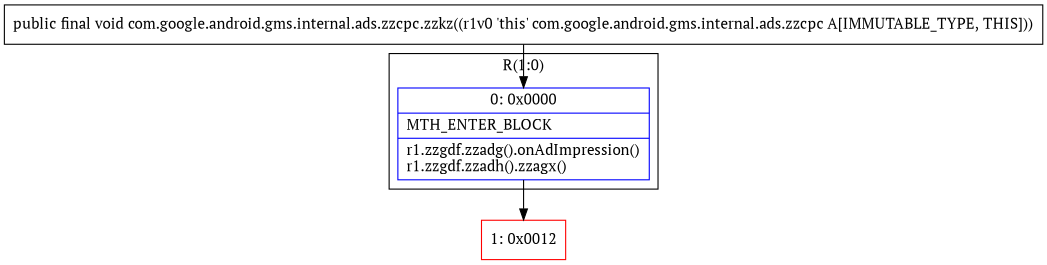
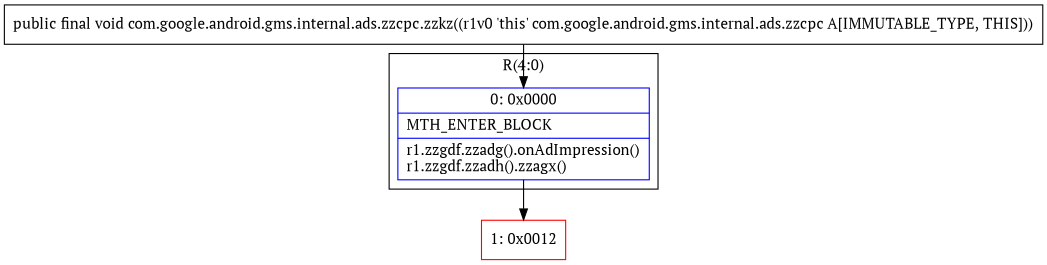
cluster "R(1:0)": label "R(1:0)" -> "R(4:0)"
